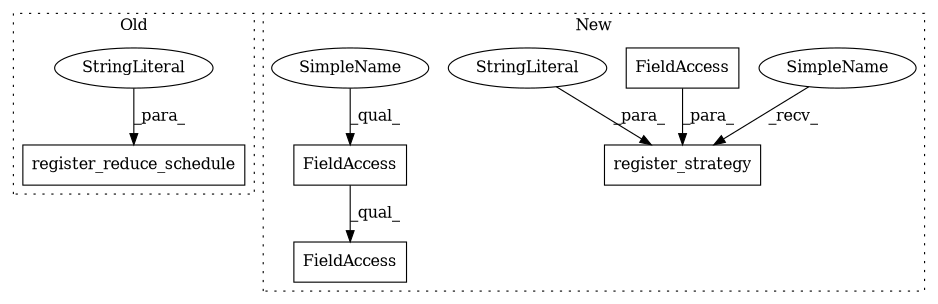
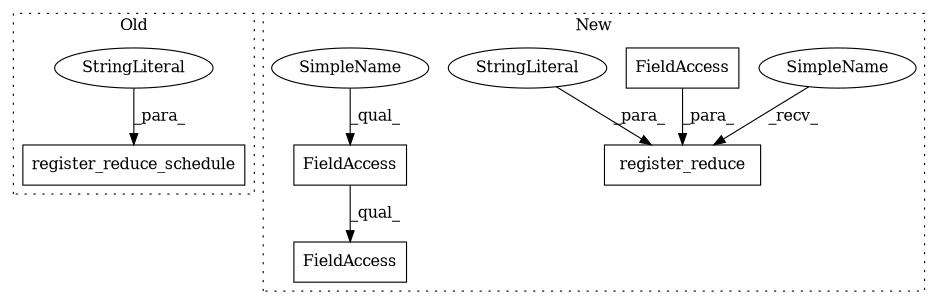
node "register_strategy": label "register_strategy" -> "register_reduce"
